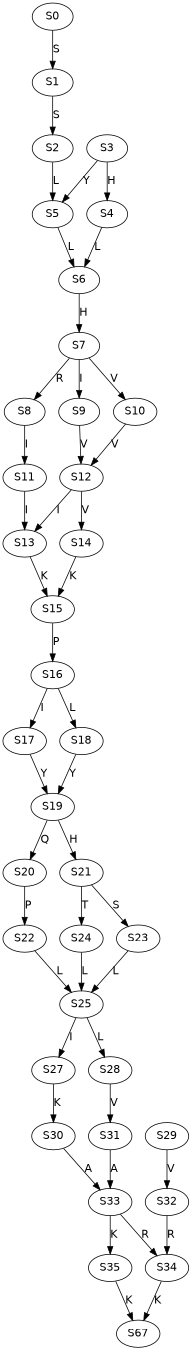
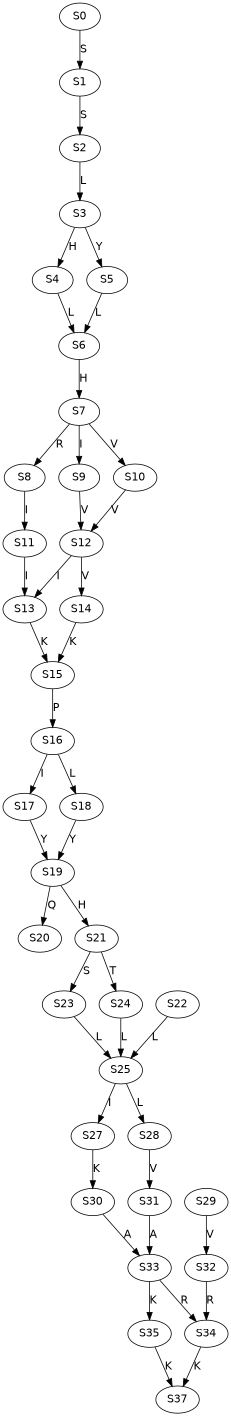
edge "S2" -> "S5": now "S2" -> "S3"
edge "S20" -> "S22": removed, label "P"
node "S67": label "S67" -> "S37"
